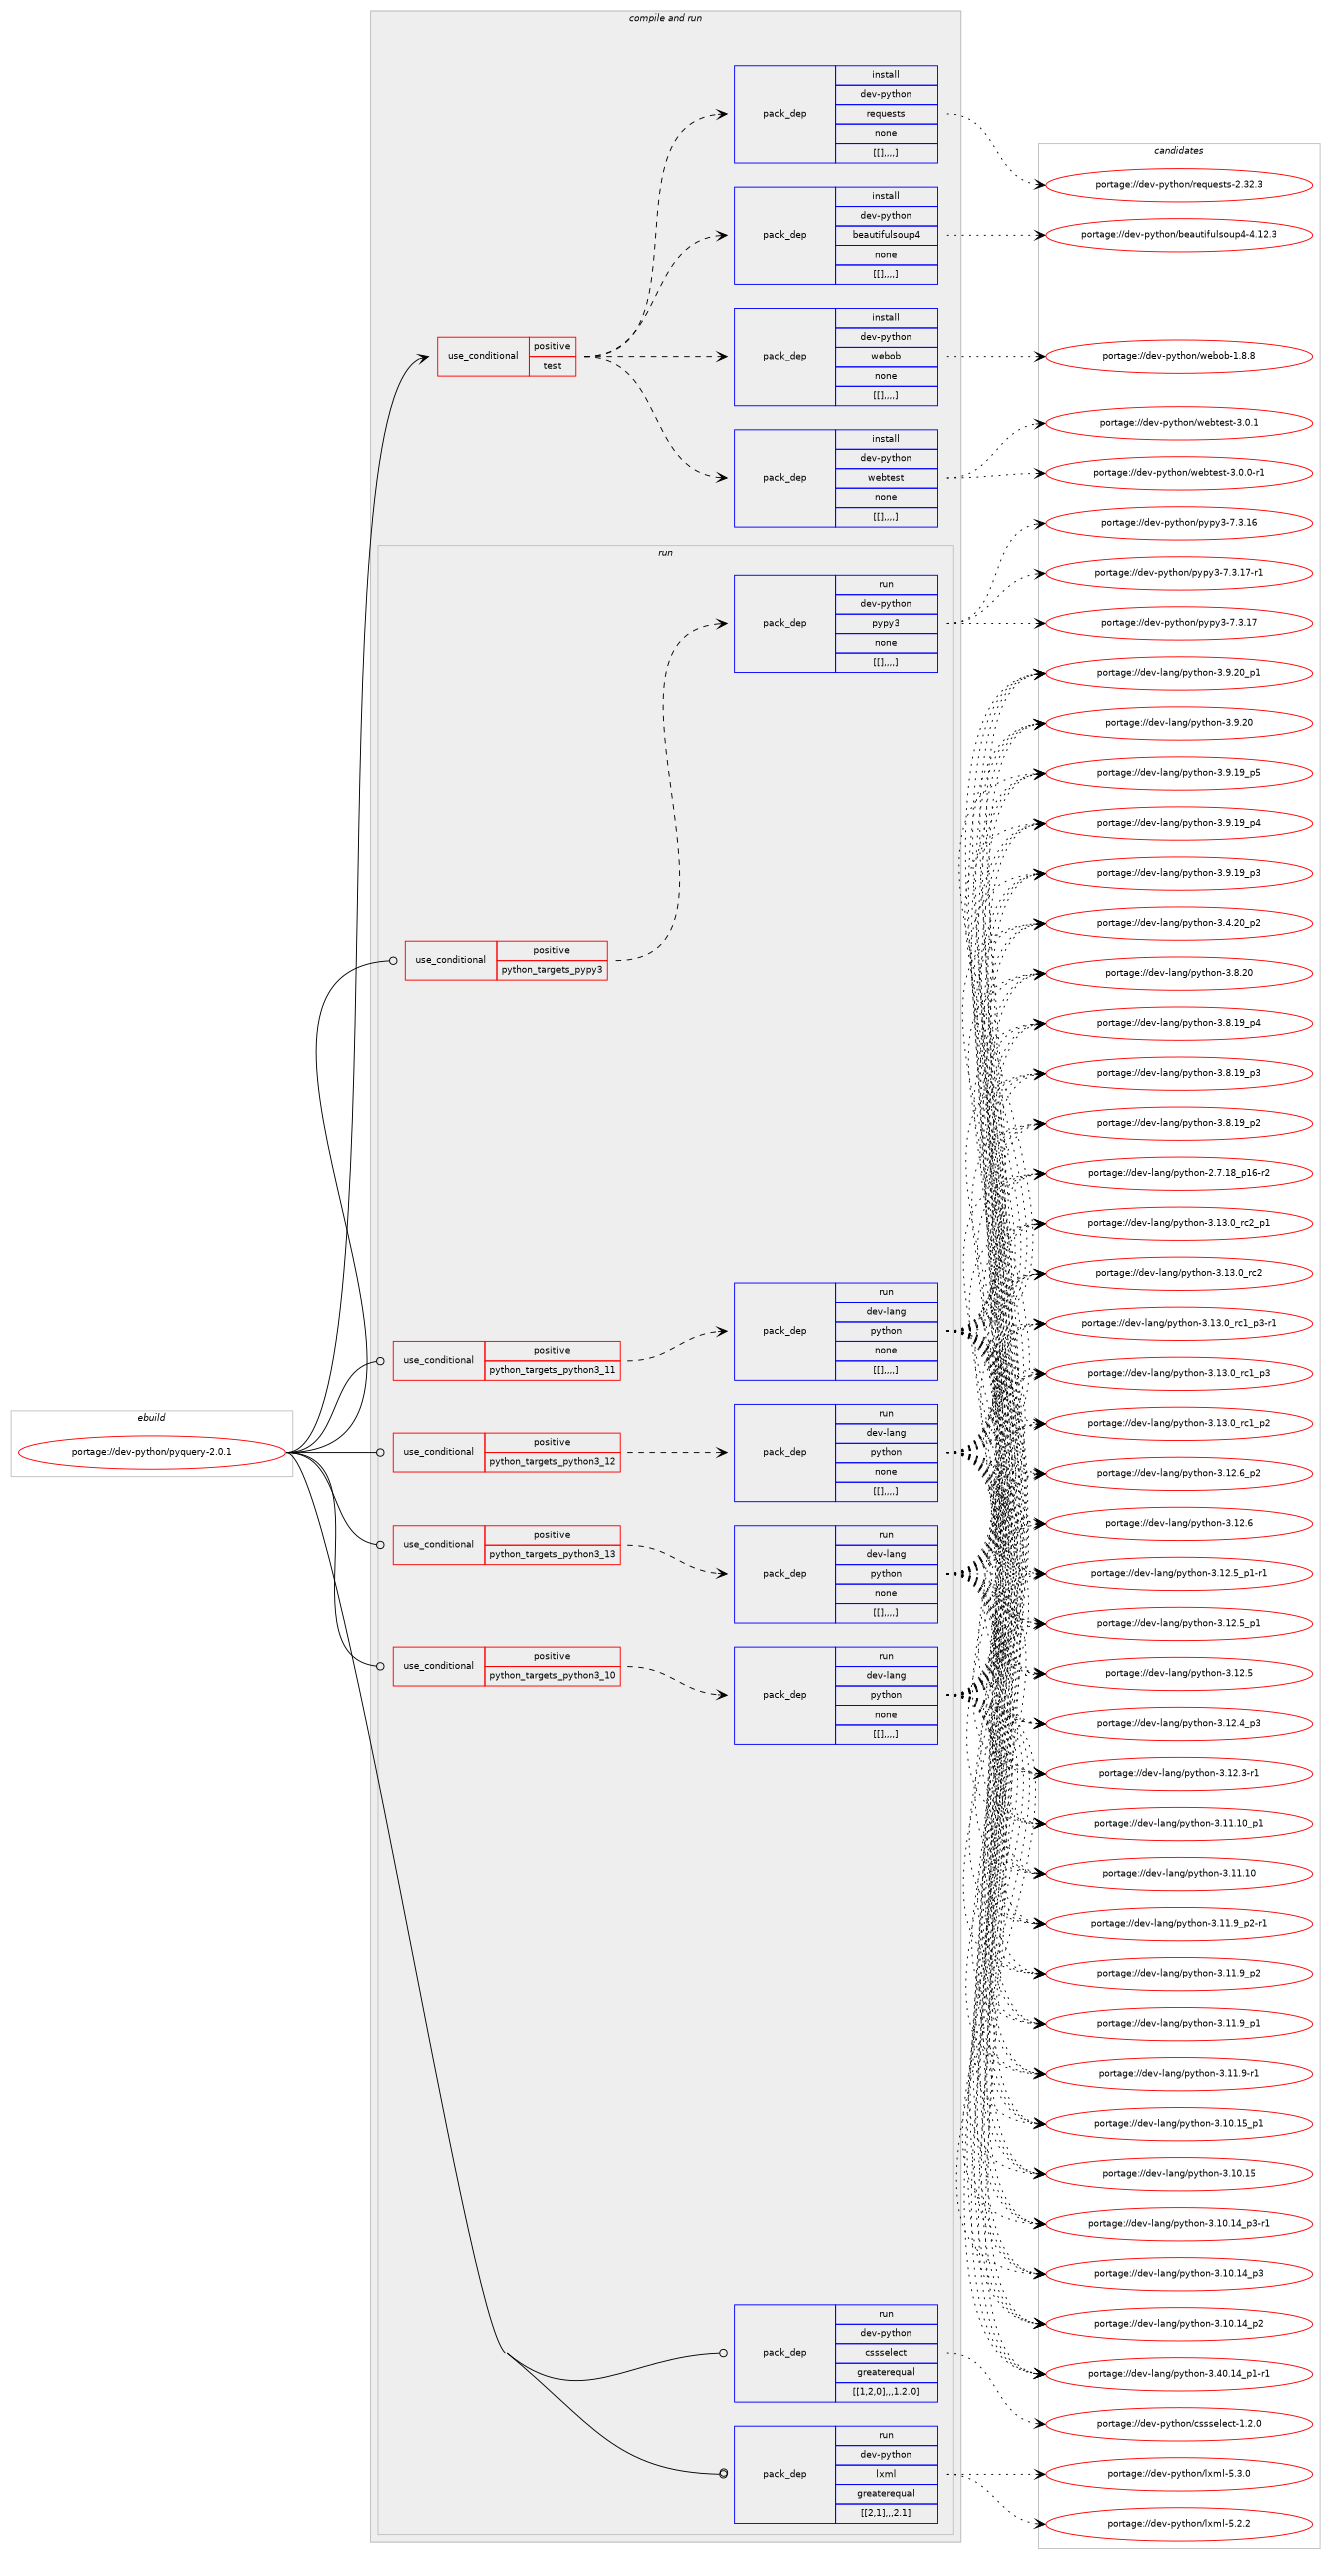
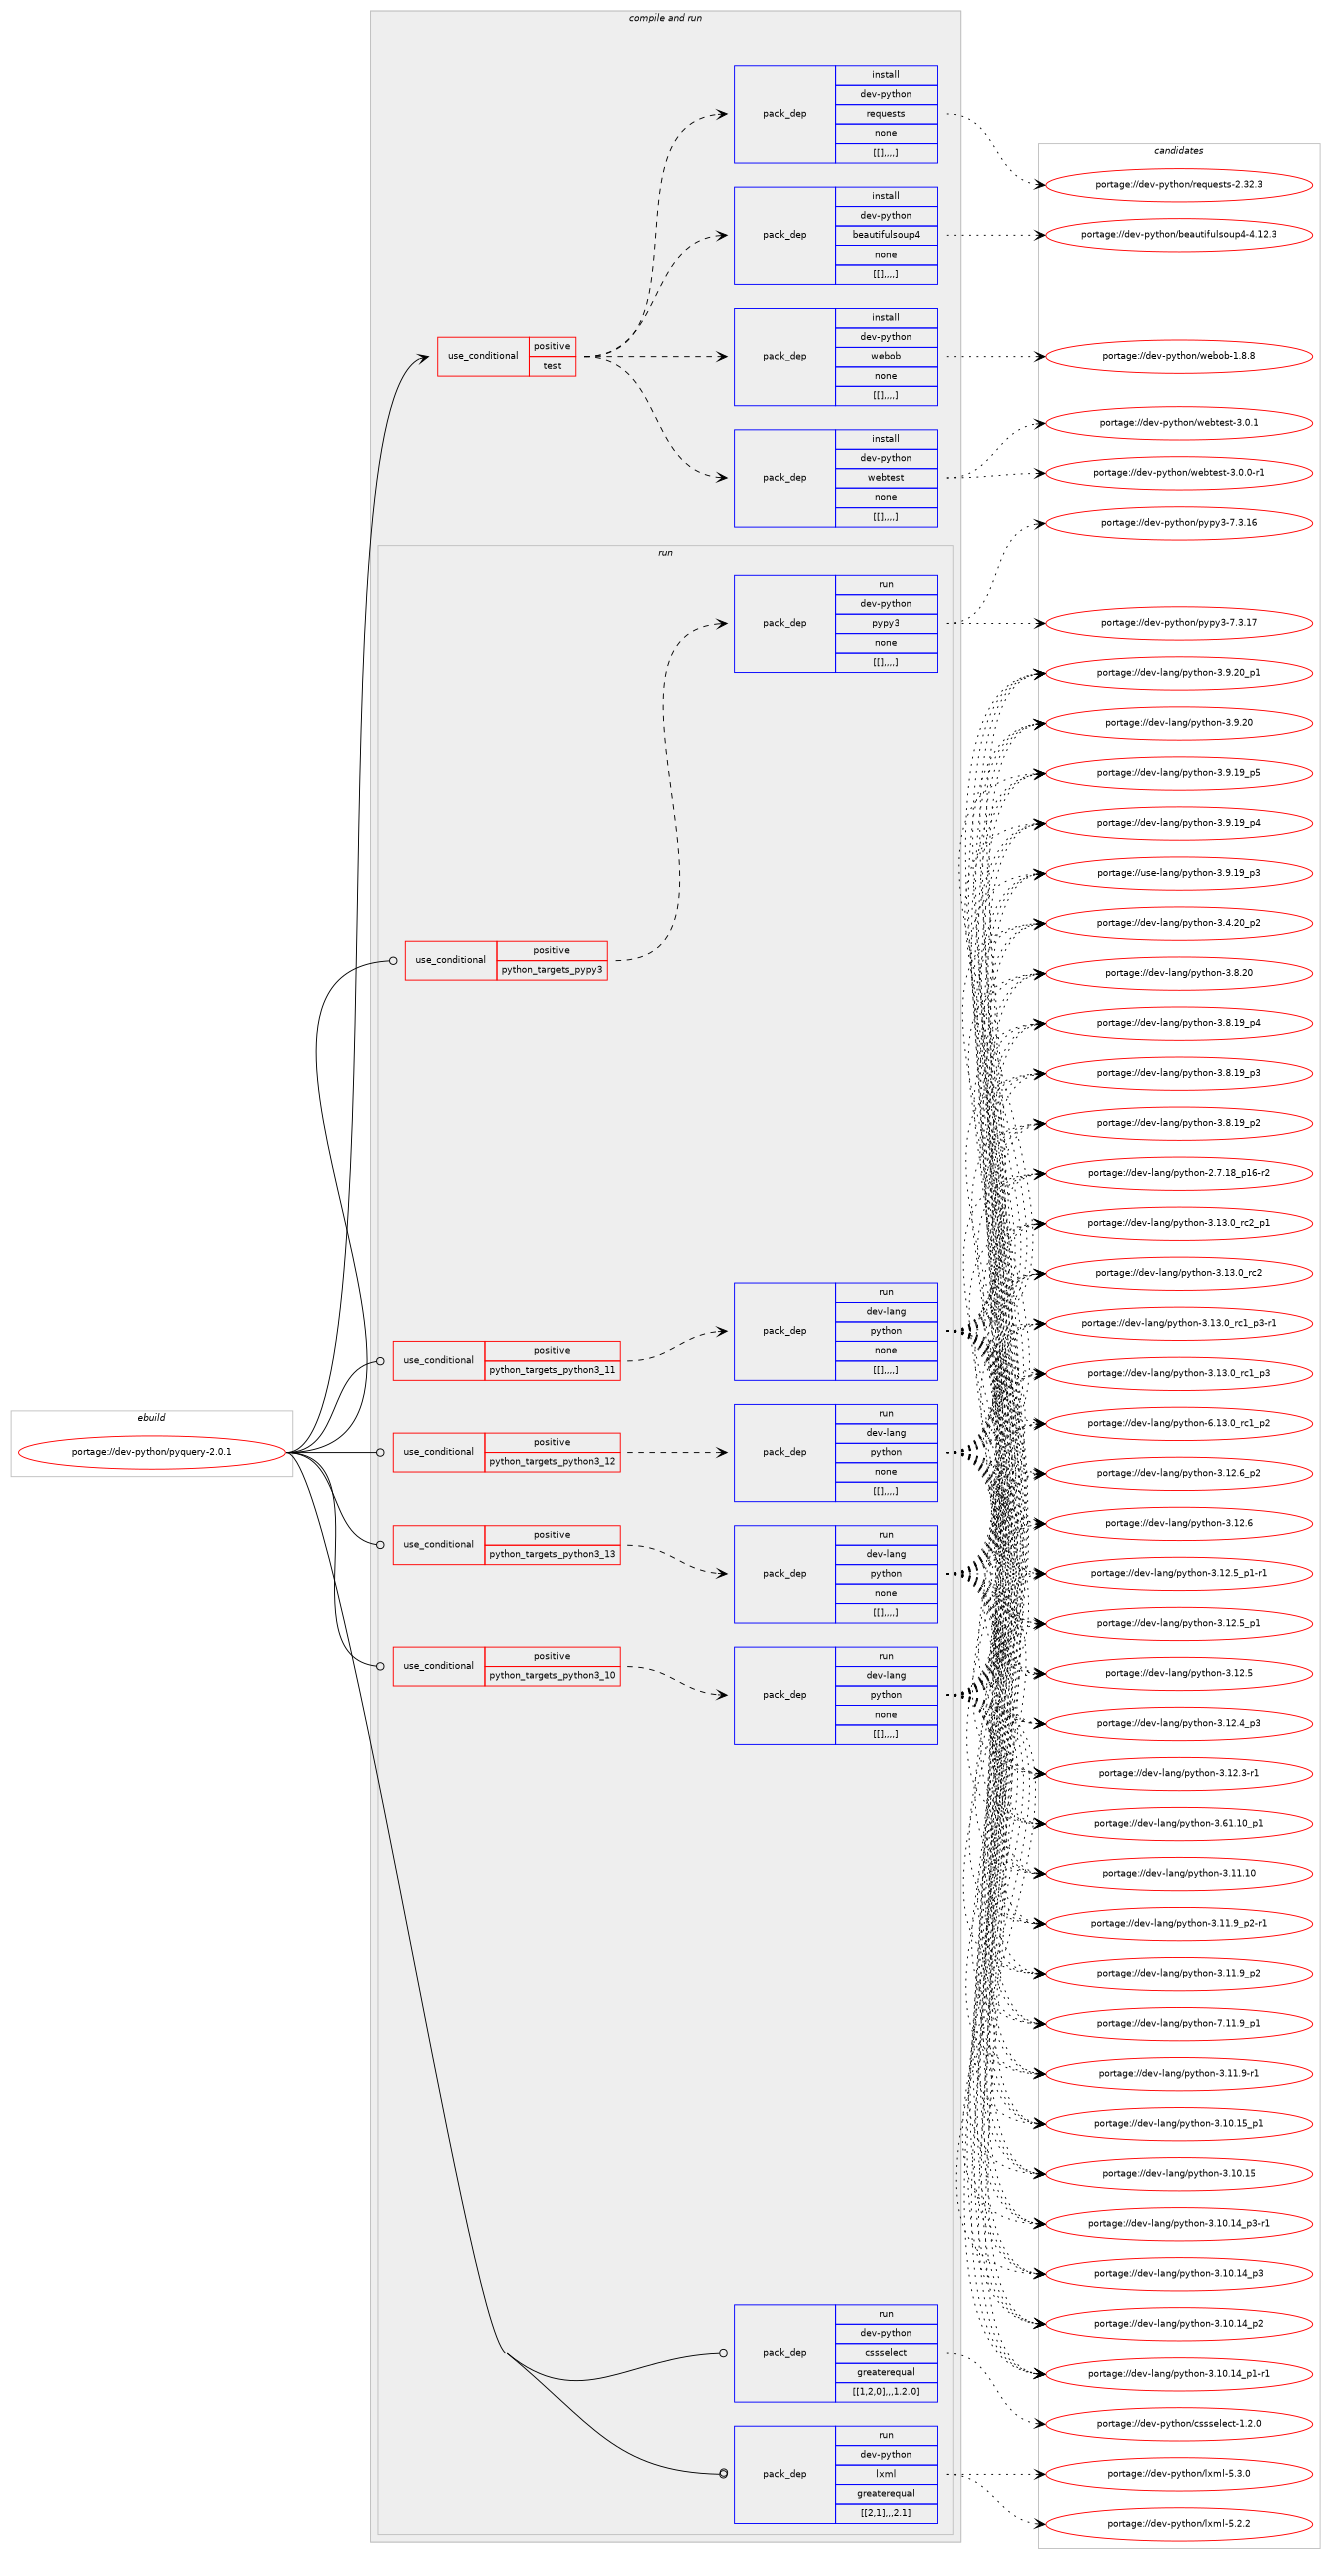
node "portage://dev-python/pypy3-7.3.17-r1": removed
node "portage://dev-lang/python-3.9.19_p3": label "portage://dev-lang/python-3.9.19_p3" -> "portage://use-lang/python-3.9.19_p3"
node "portage://dev-lang/python-3.13.0_rc1_p2": label "portage://dev-lang/python-3.13.0_rc1_p2" -> "portage://dev-lang/python-6.13.0_rc1_p2"
node "portage://dev-lang/python-3.11.10_p1": label "portage://dev-lang/python-3.11.10_p1" -> "portage://dev-lang/python-3.61.10_p1"
node "portage://dev-lang/python-3.11.9_p1": label "portage://dev-lang/python-3.11.9_p1" -> "portage://dev-lang/python-7.11.9_p1"
node "portage://dev-lang/python-3.40.14_p1-r1": label "portage://dev-lang/python-3.40.14_p1-r1" -> "portage://dev-lang/python-3.10.14_p1-r1"
